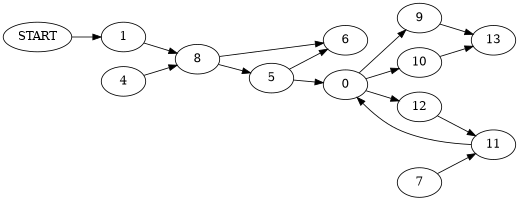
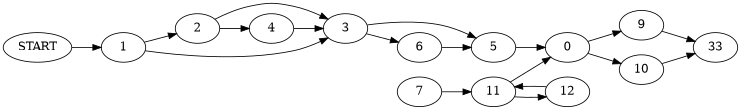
node "2": added
node "13": label "13" -> "33"
node "8": label "8" -> "3"
edge "5" -> "6": reversed
edge "0" -> "12": now "11" -> "12"
